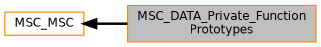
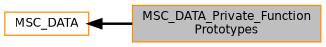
node "MSC_MSC": label "MSC_MSC" -> "MSC_DATA"
